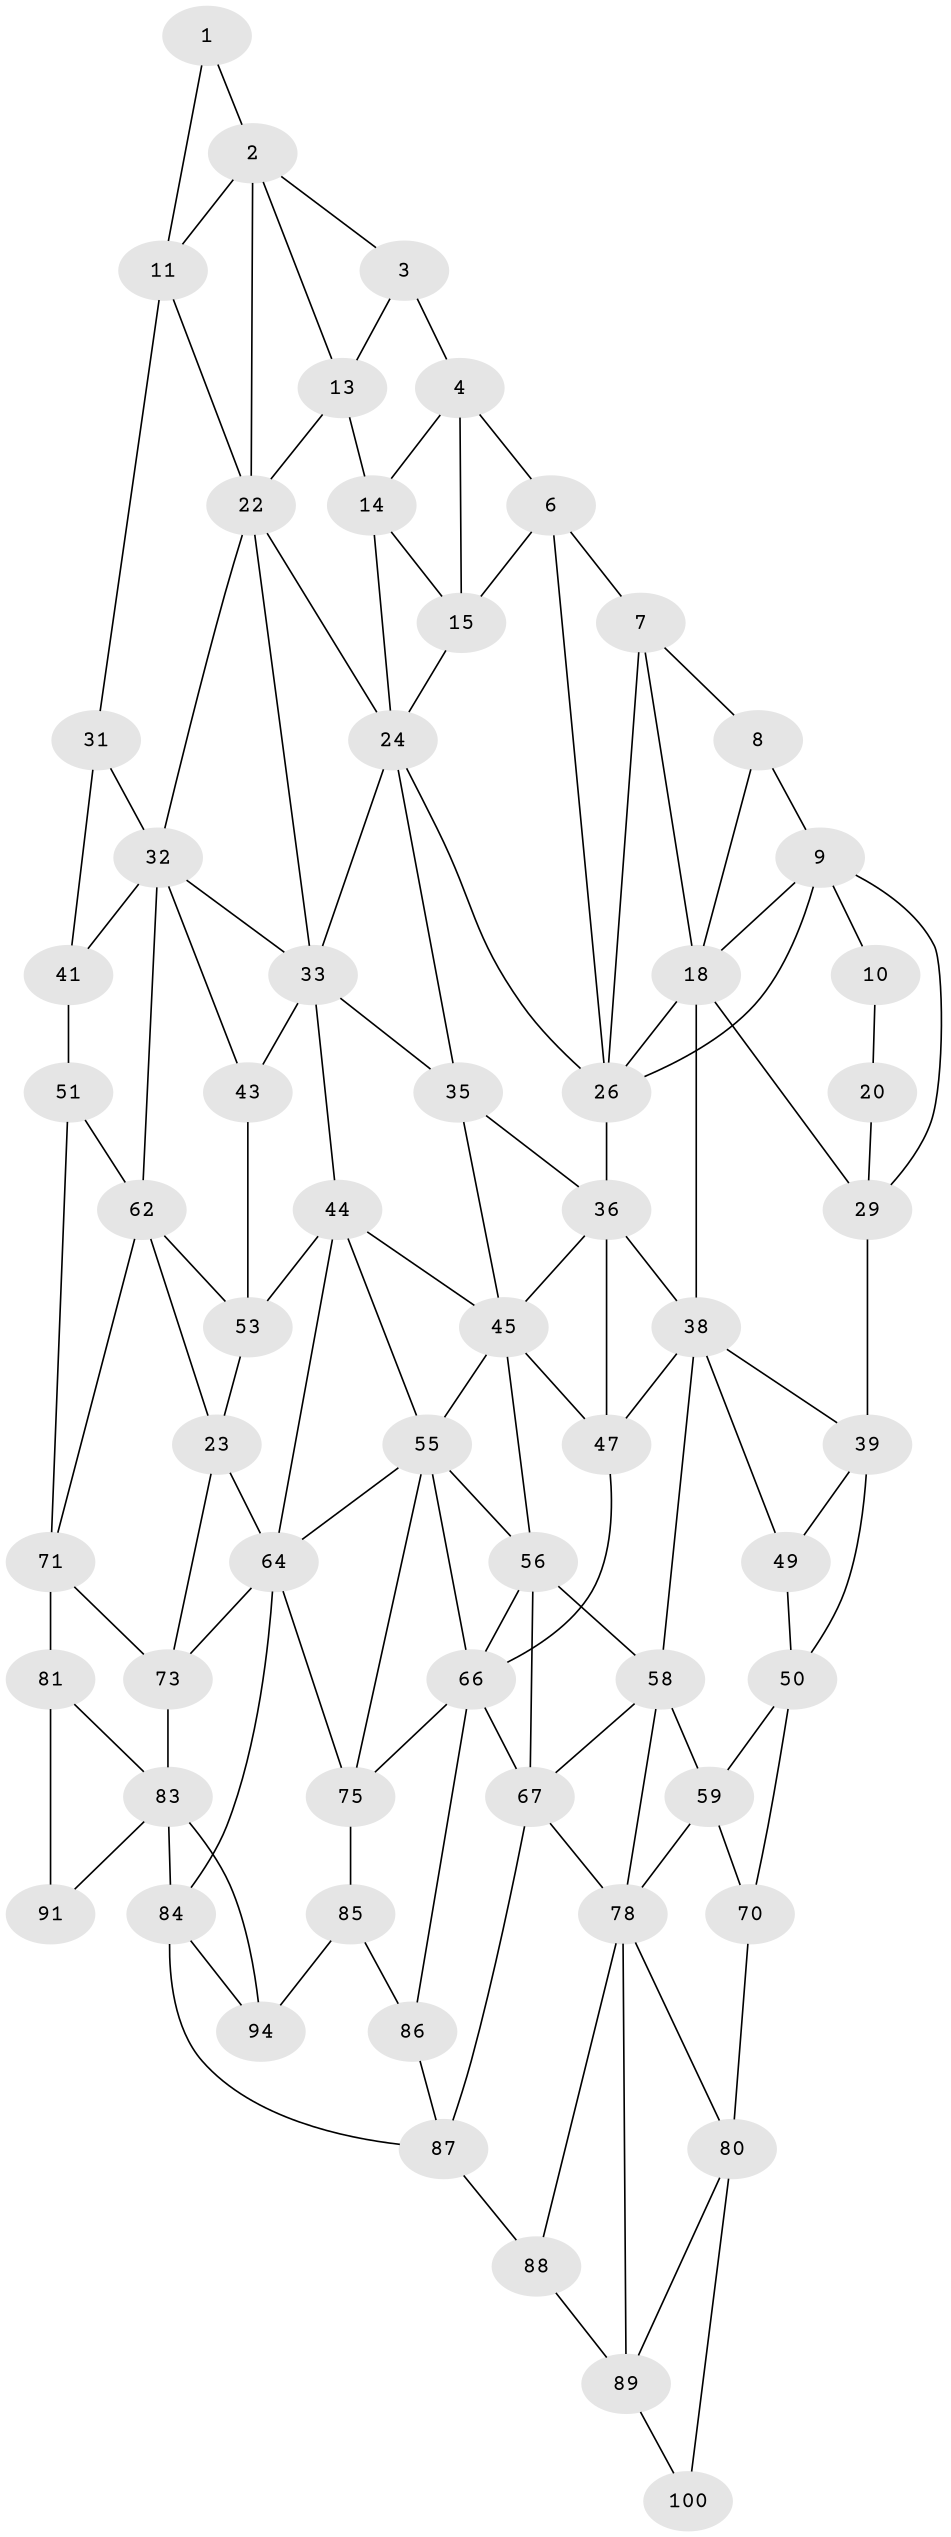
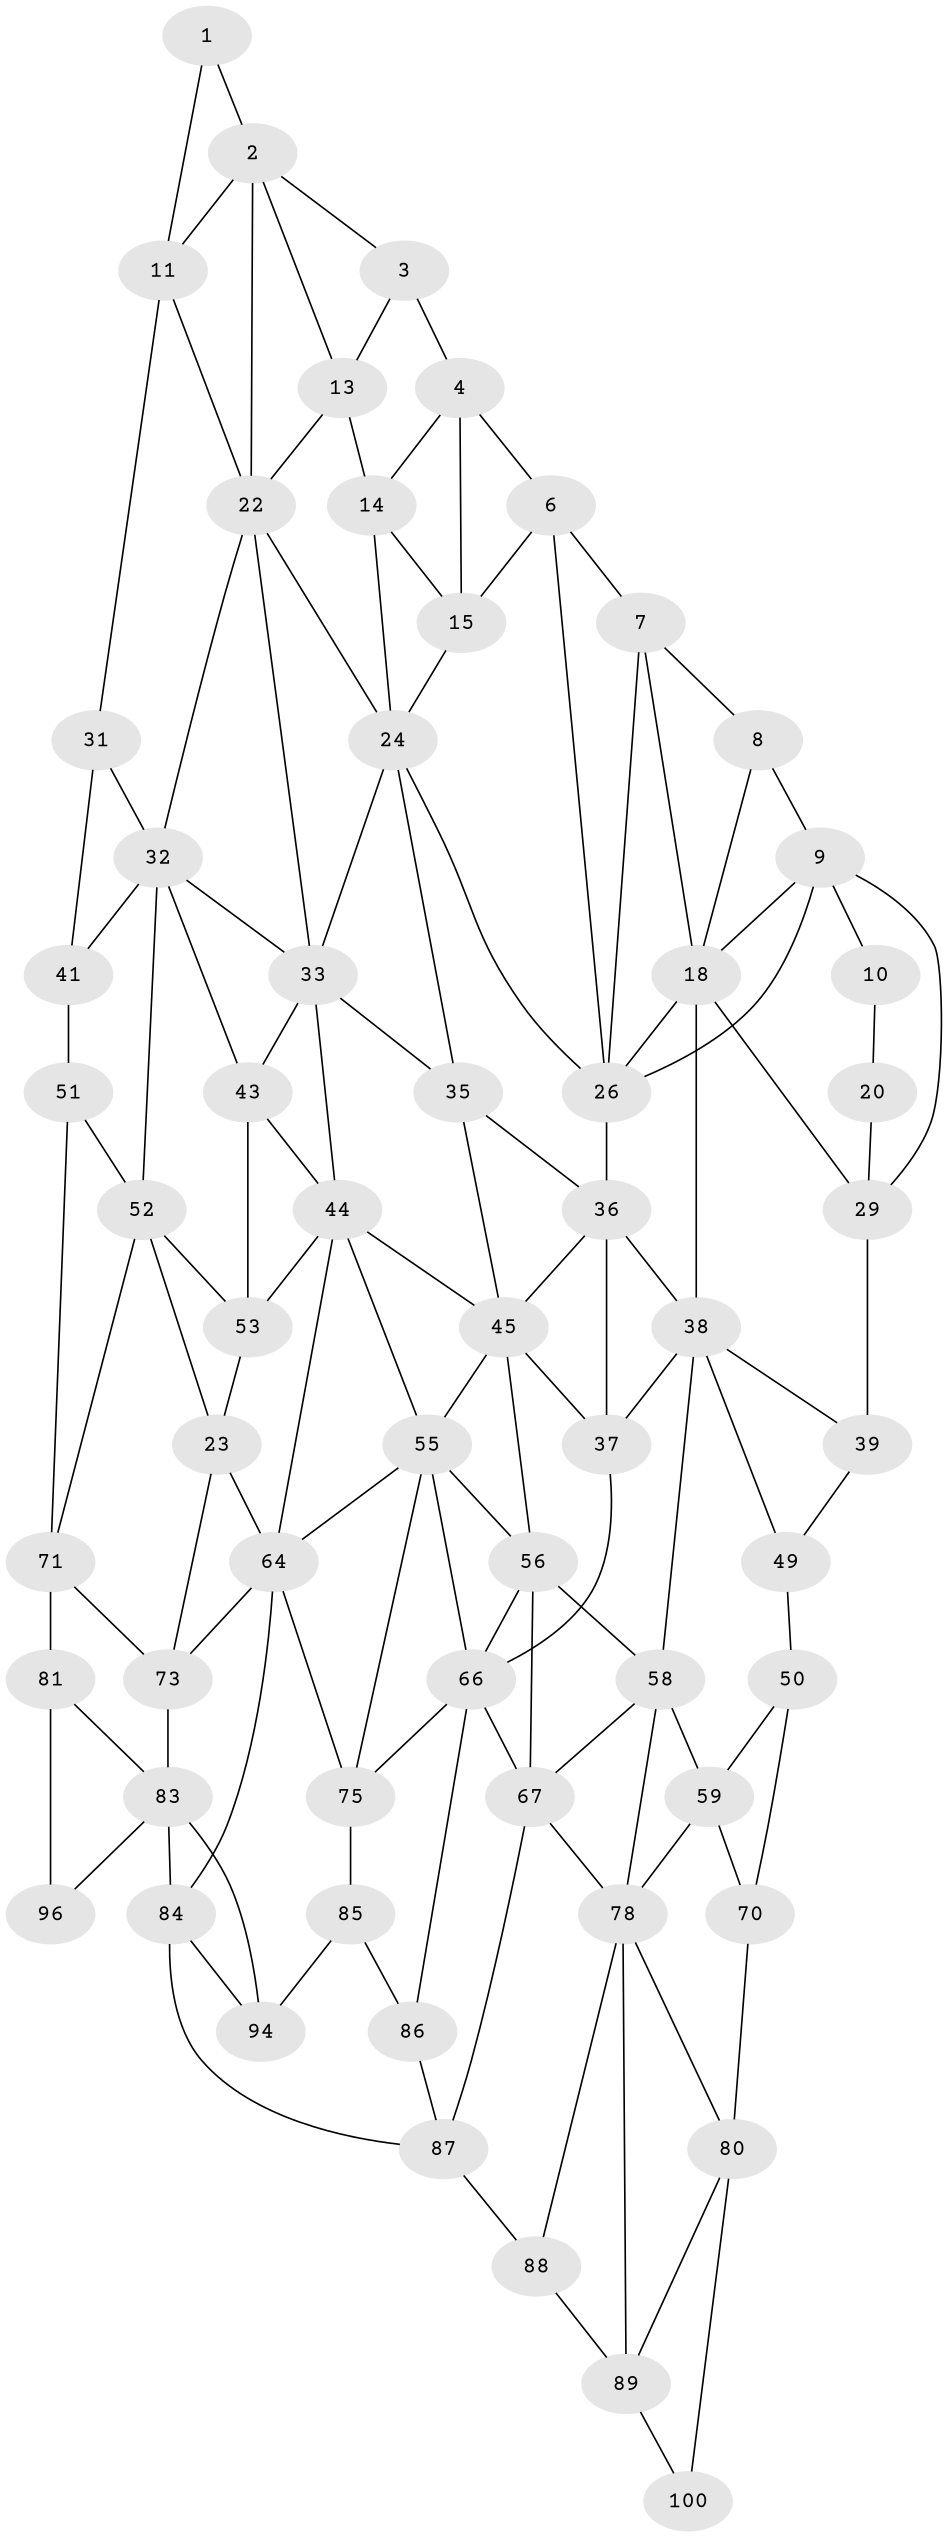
edge "43" -- "44": added
node "62": label "62" -> "52"
node "47": label "47" -> "37"
edge "39" -- "50": removed
node "91": label "91" -> "96"
